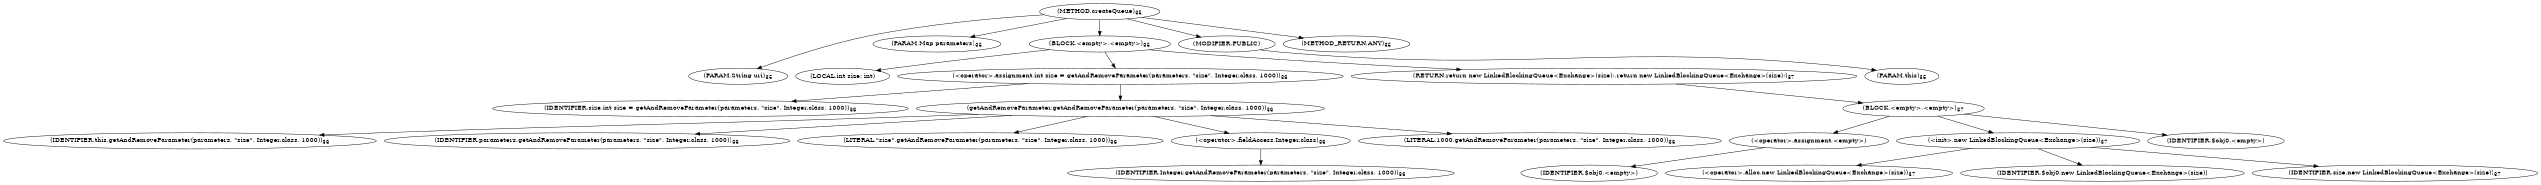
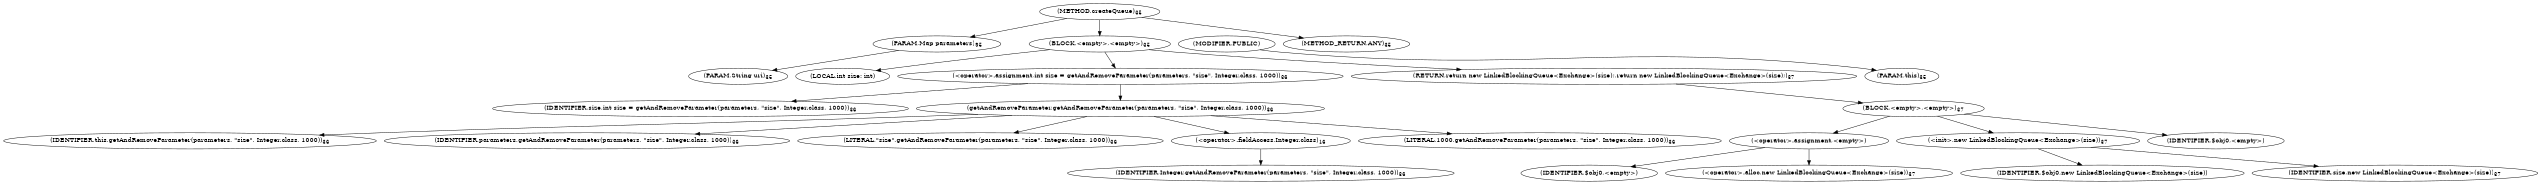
edge "(METHOD,createQueue)" -> "(MODIFIER,PUBLIC)": removed
edge "(METHOD,createQueue)" -> "(PARAM,String uri)": now "(PARAM,Map parameters)" -> "(PARAM,String uri)"
node "(PARAM,Map parameters)": text "35" -> "95"
node "(<operator>.fieldAccess,Integer.class)": text "36" -> "16"
edge "(<init>,new LinkedBlockingQueue<Exchange>(size))" -> "(<operator>.alloc,new LinkedBlockingQueue<Exchange>(size))": now "(<operator>.assignment,<empty>)" -> "(<operator>.alloc,new LinkedBlockingQueue<Exchange>(size))"
